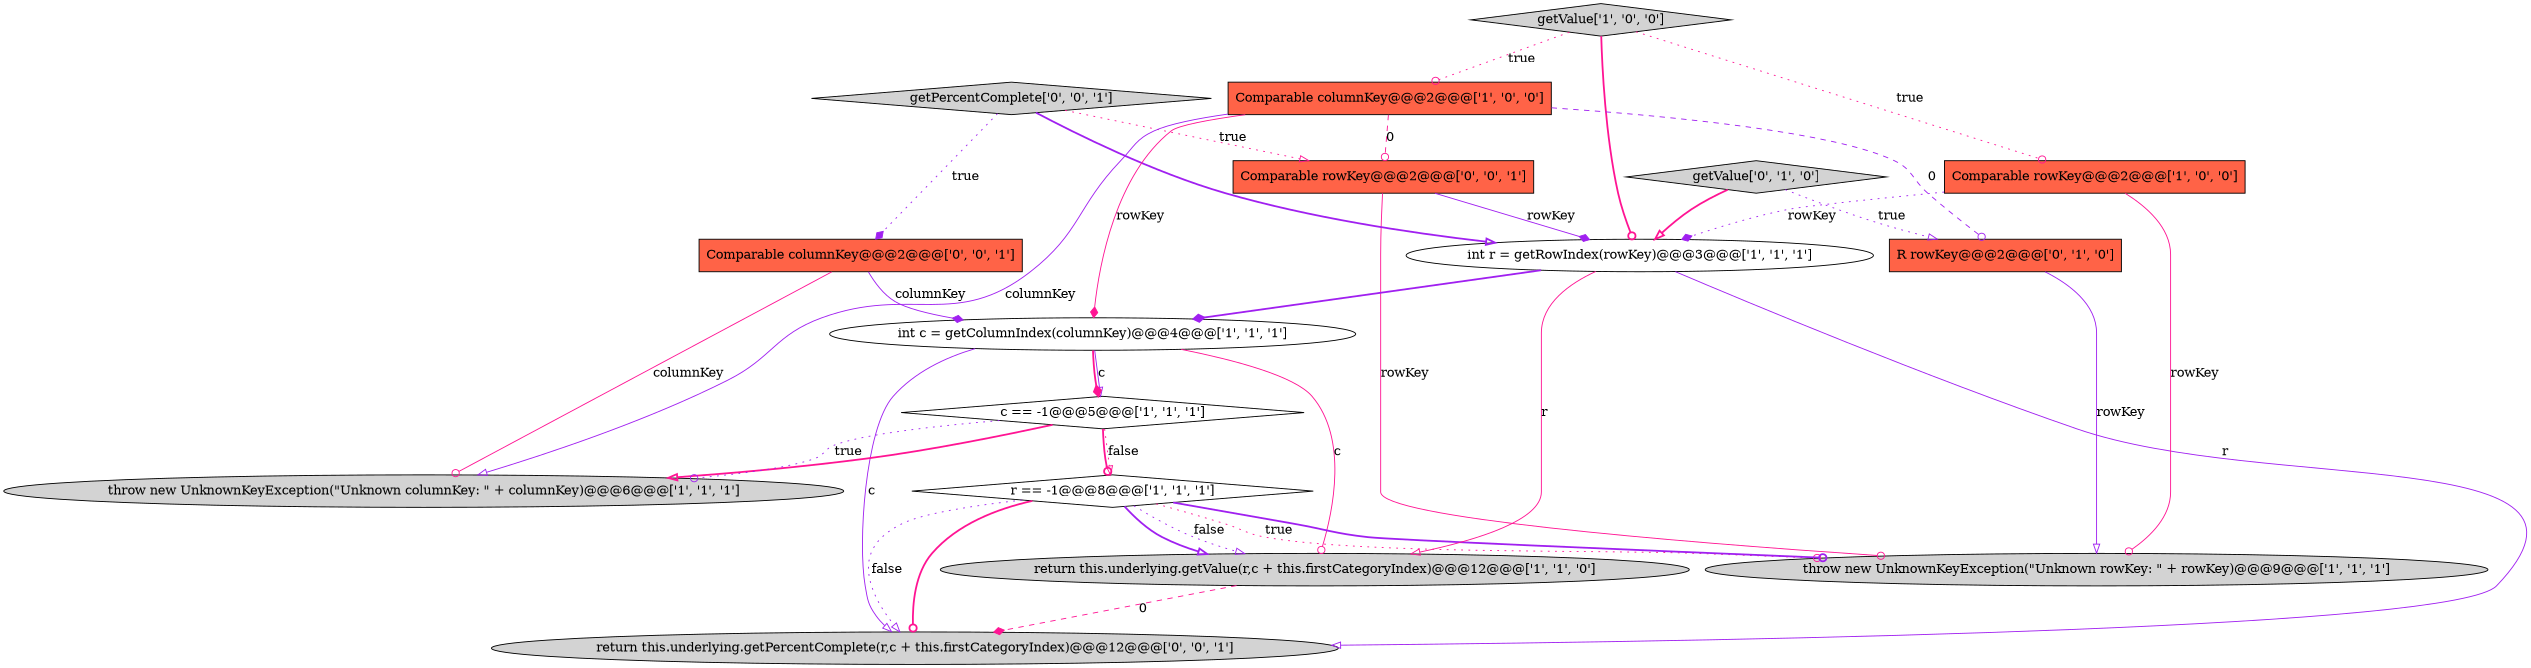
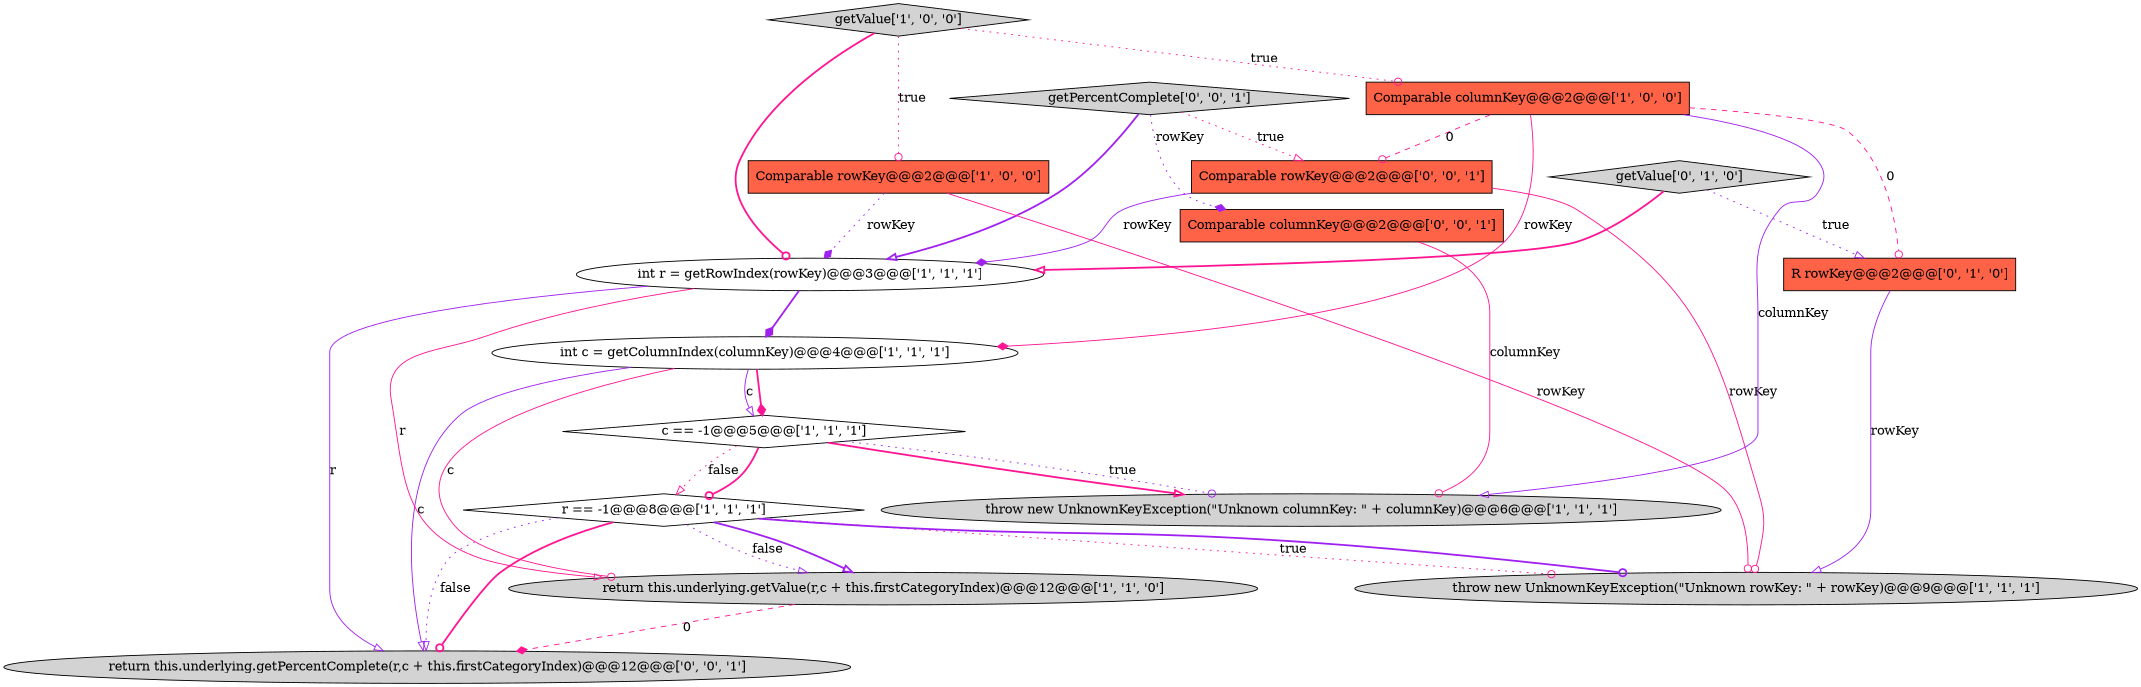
edge "Comparable columnKey@@@2@@@['1', '0', '0']" -> "R rowKey@@@2@@@['0', '1', '0']": color purple -> deeppink
edge "getPercentComplete['0', '0', '1']" -> "Comparable columnKey@@@2@@@['0', '0', '1']": label "true" -> "rowKey"
edge "Comparable columnKey@@@2@@@['0', '0', '1']" -> "int c = getColumnIndex(columnKey)@@@4@@@['1', '1', '1']": removed, label "columnKey"
